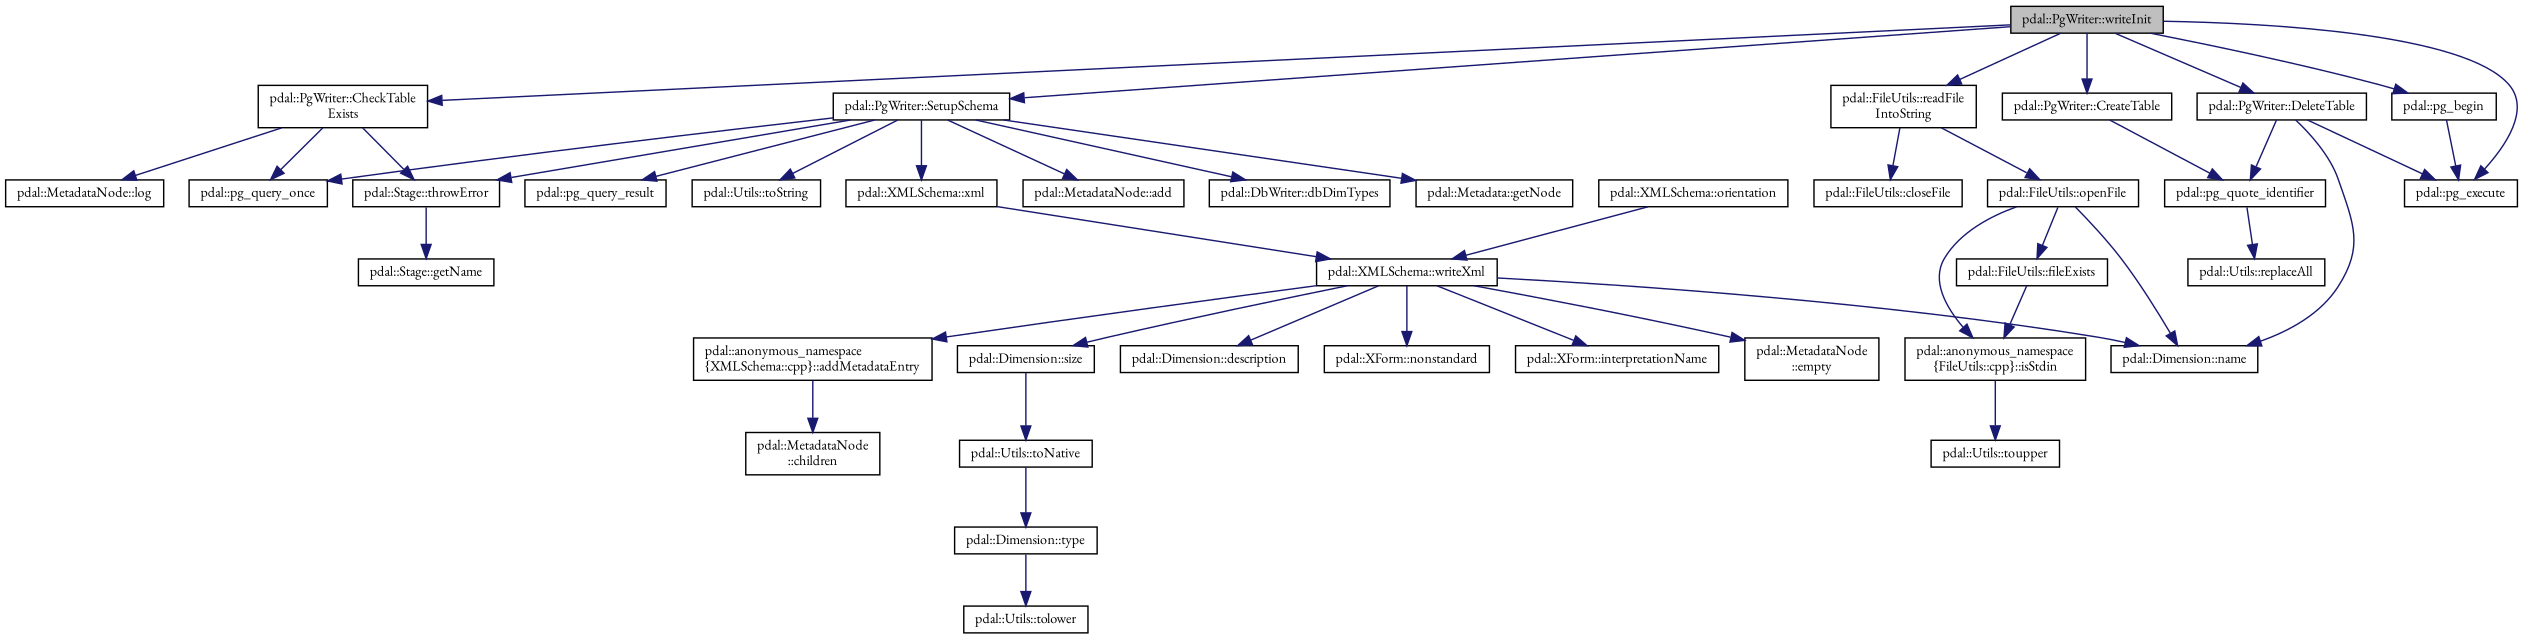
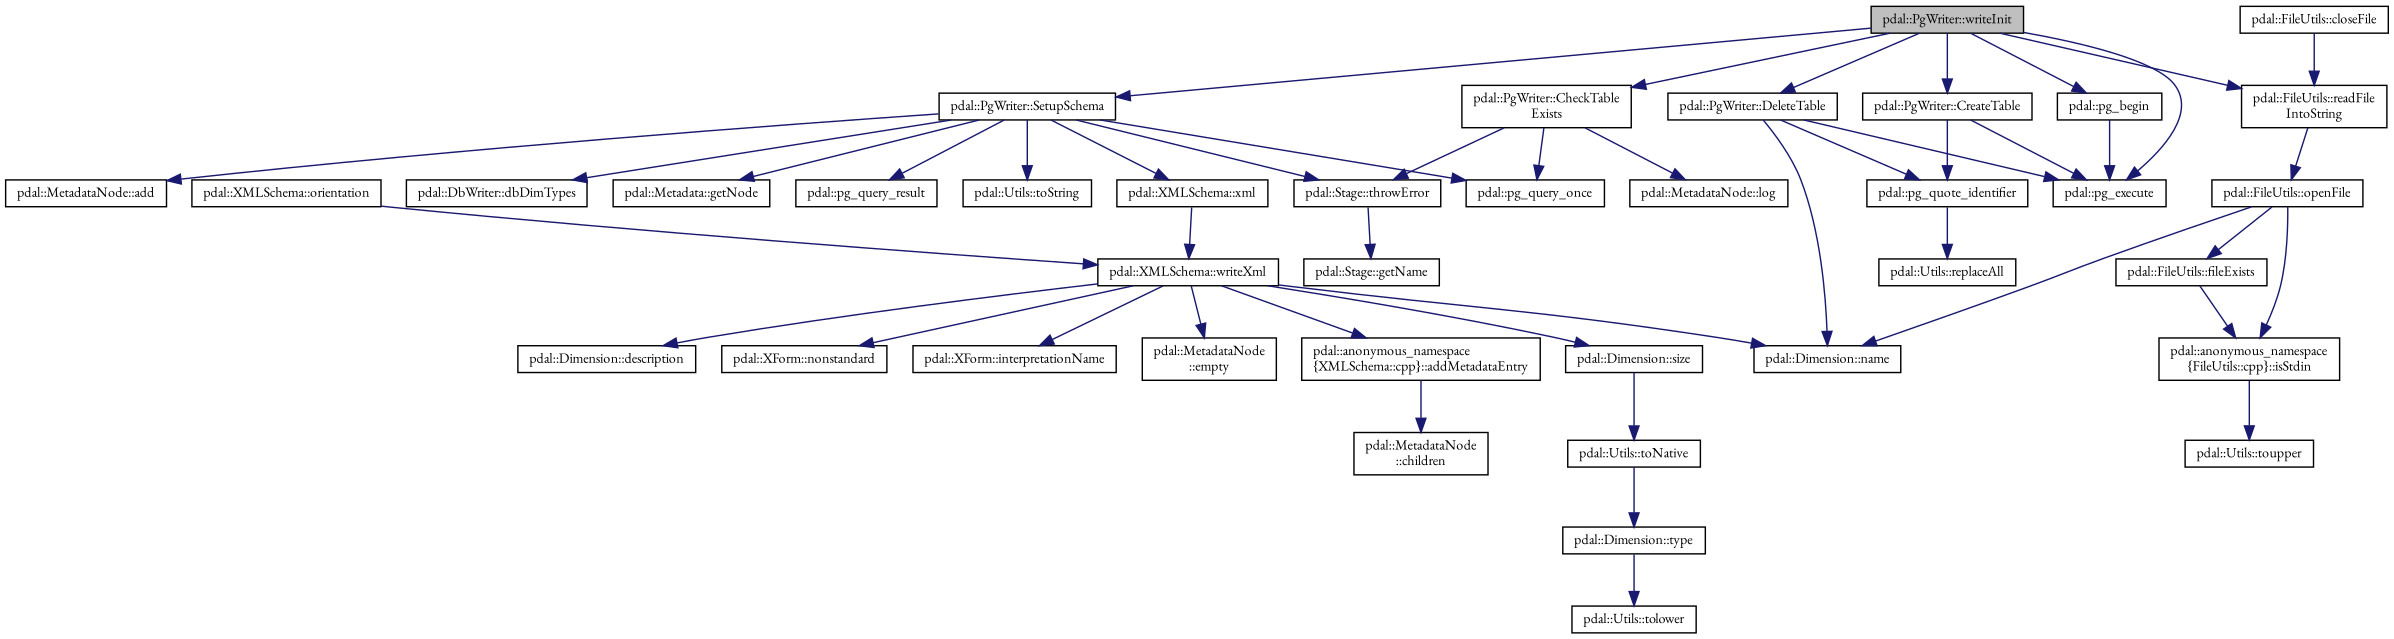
edge "pdal::FileUtils::readFile IntoString" -> "pdal::FileUtils::closeFile": reversed
edge "pdal::PgWriter::CreateTable" -> "pdal::pg_execute": added
